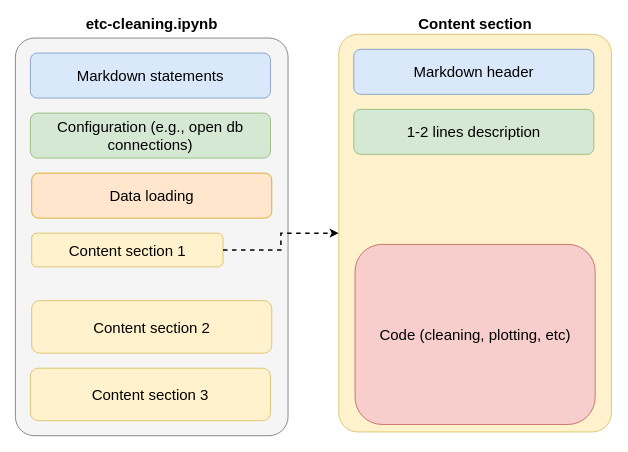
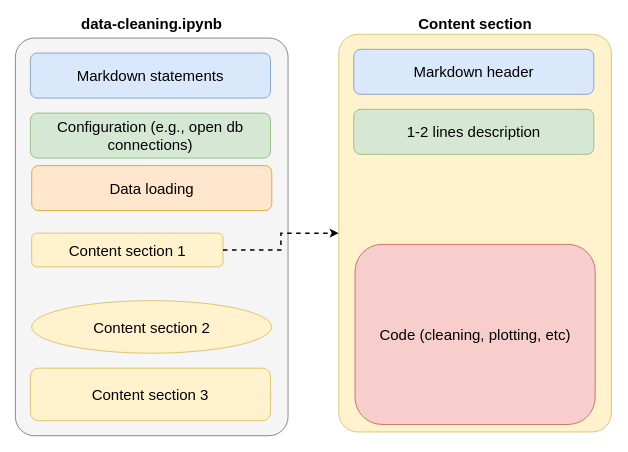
node "etc-cleaning.ipynb": label "etc-cleaning.ipynb" -> "data-cleaning.ipynb"
node "Data loading": moved (152, 195) -> (152, 188)
node "Content section 2": shape rounded rectangle -> ellipse
